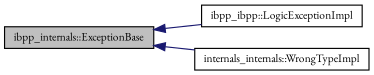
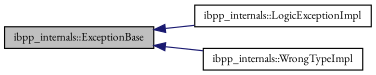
node "ibpp_ibpp::LogicExceptionImpl": label "ibpp_ibpp::LogicExceptionImpl" -> "ibpp_internals::LogicExceptionImpl"
node "internals_internals::WrongTypeImpl": label "internals_internals::WrongTypeImpl" -> "ibpp_internals::WrongTypeImpl"
